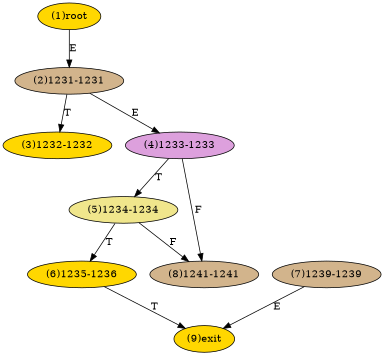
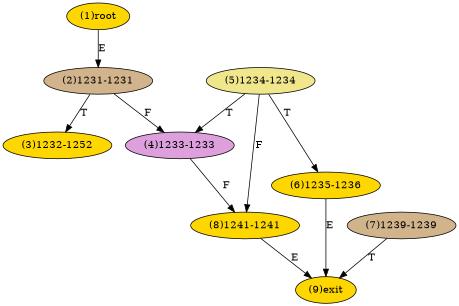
edge "(2)1231-1231" -> "(4)1233-1233": label "E" -> "F"
node "(3)1232-1232": label "(3)1232-1232" -> "(3)1232-1252"
edge "(4)1233-1233" -> "(5)1234-1234": reversed
edge "(8)1241-1241" -> "(9)exit": added, label "E"
node "(8)1241-1241": fillcolor tan -> gold
edge "(6)1235-1236" -> "(9)exit": label "T" -> "E"
edge "(7)1239-1239" -> "(9)exit": label "E" -> "T"
